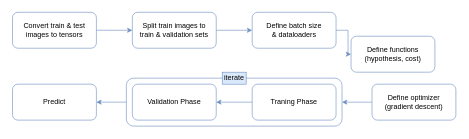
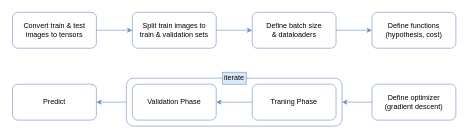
node "Define functions (hypothesis, cost)": moved (393, 54) -> (414, 30)
